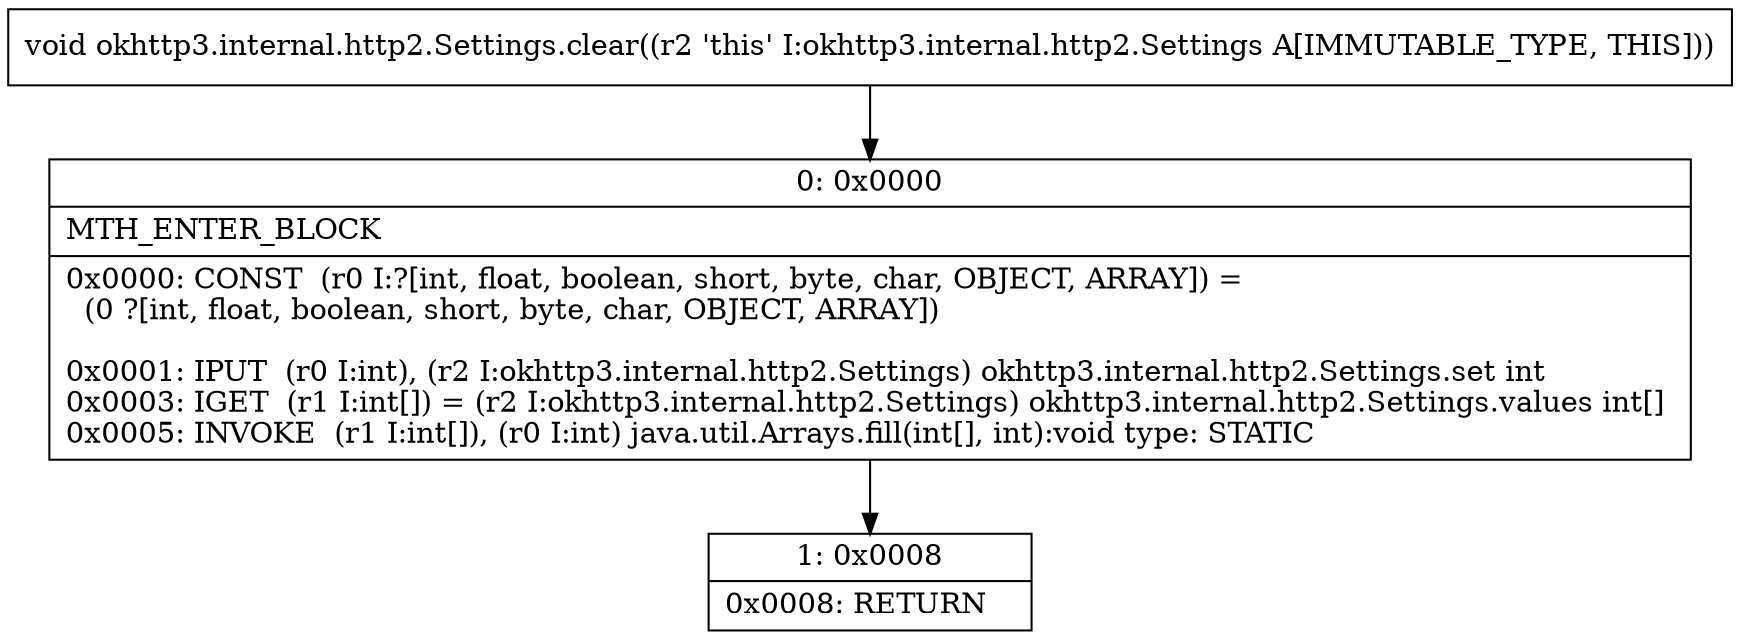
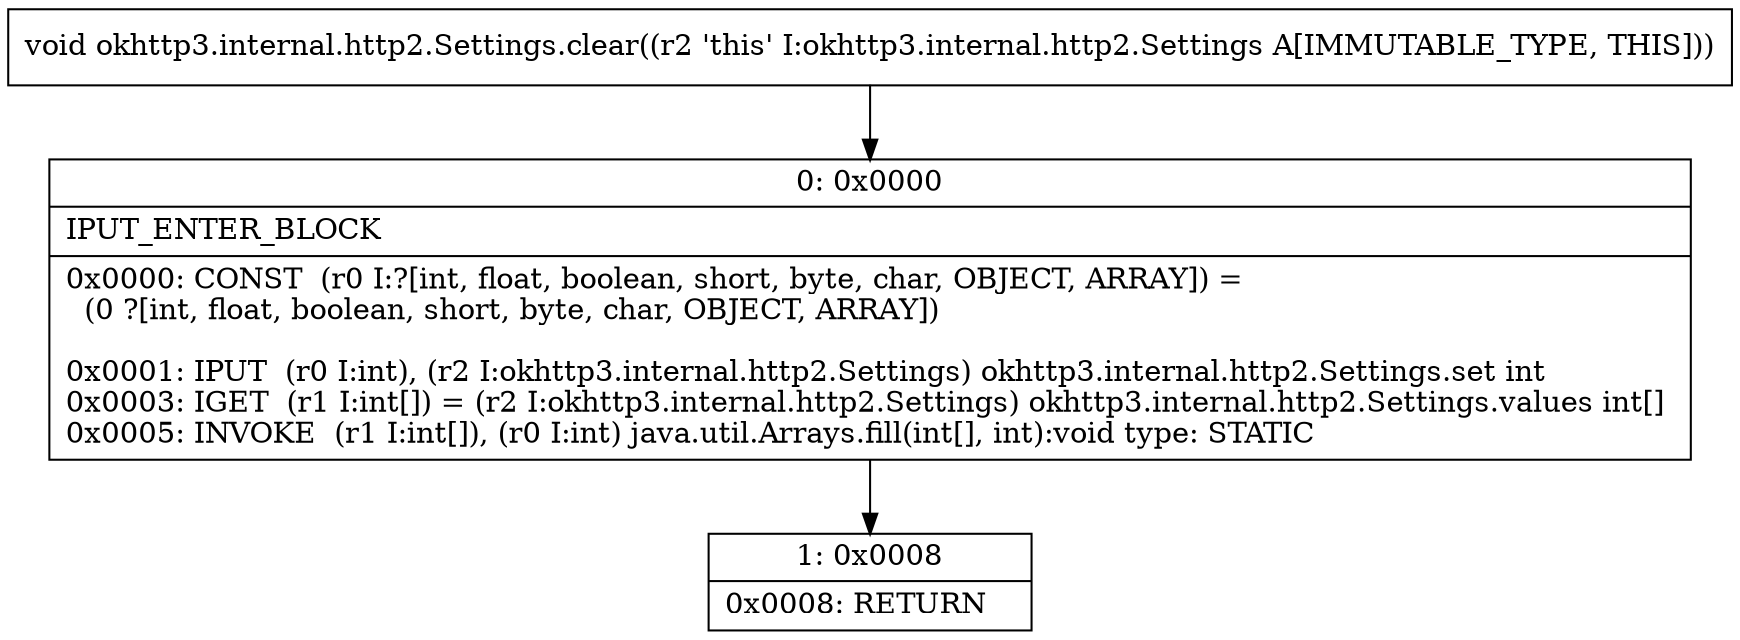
node "0: 0x0000": text "MTH_ENTER_BLOCK" -> "IPUT_ENTER_BLOCK"
